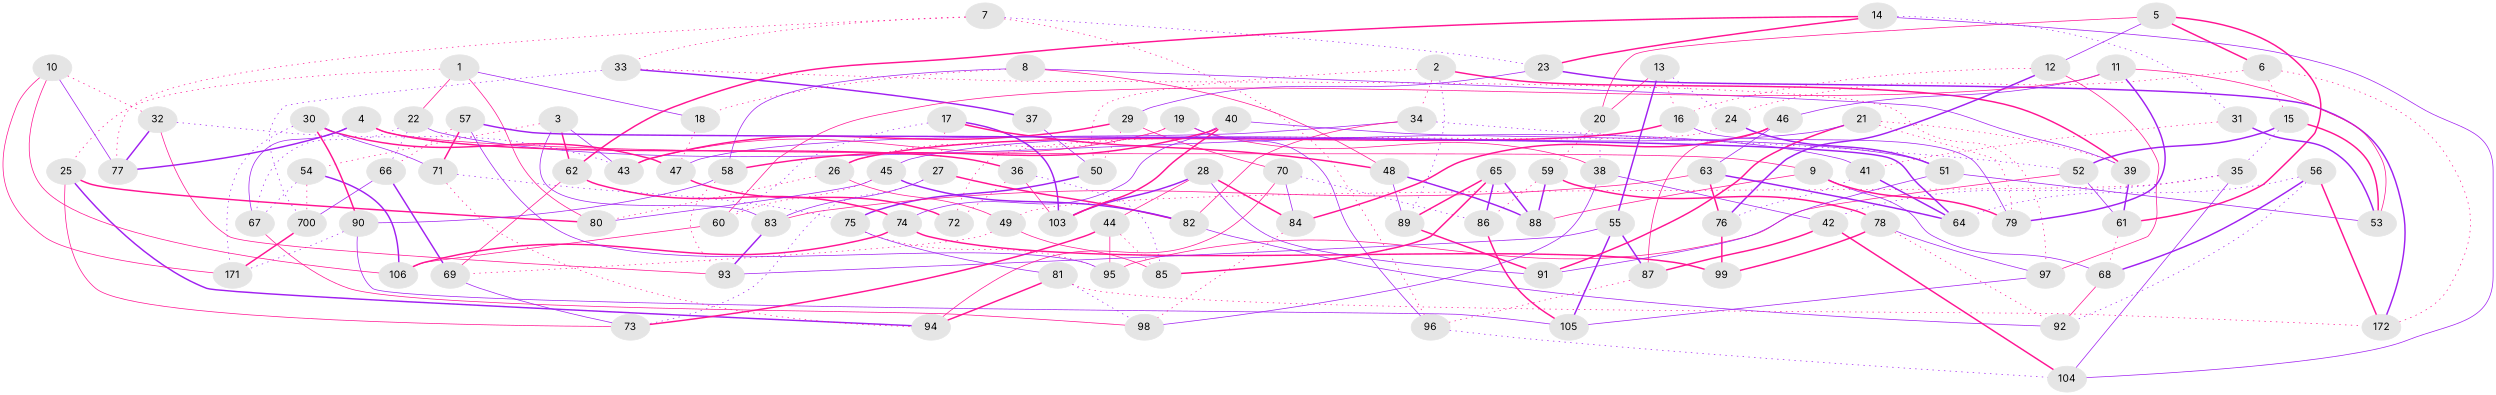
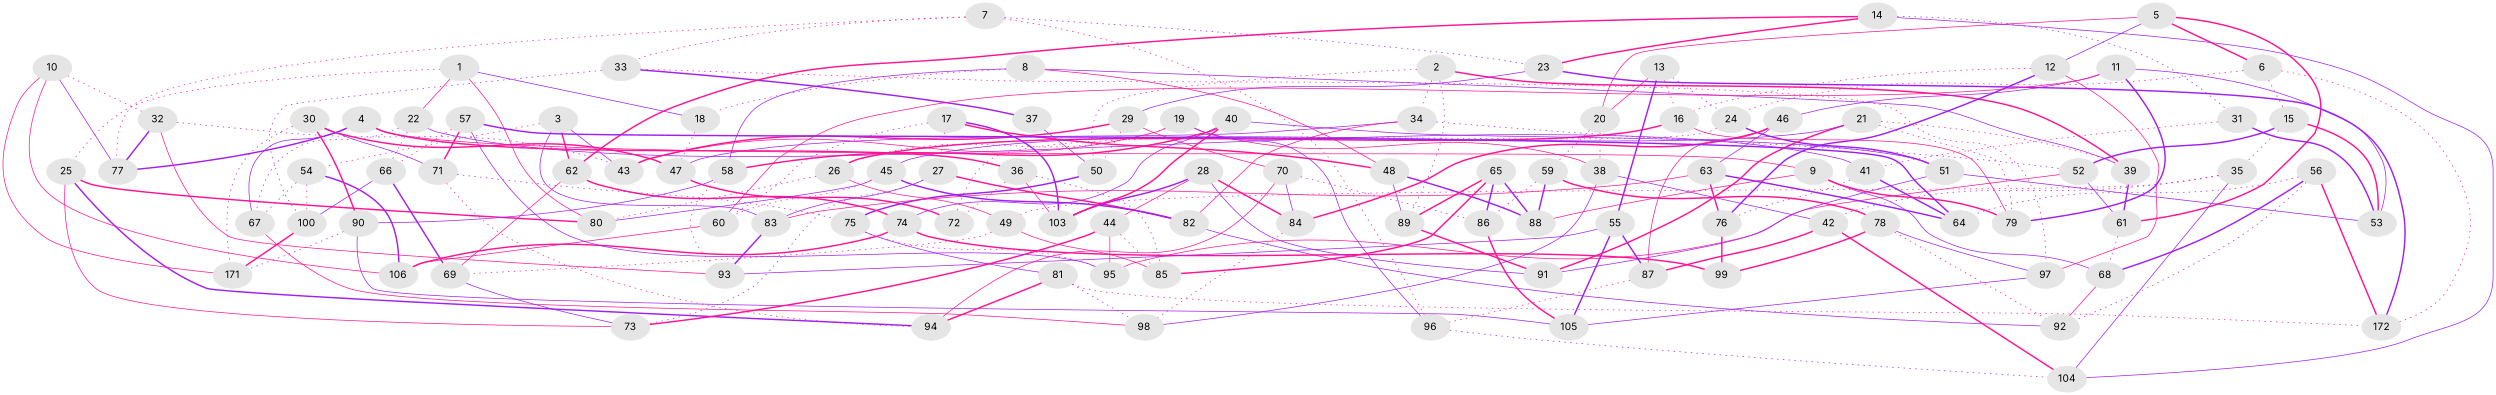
edge "11" -- "53": color deeppink -> purple
edge "16" -- "79": color purple -> deeppink
node "700": label "700" -> "100"
